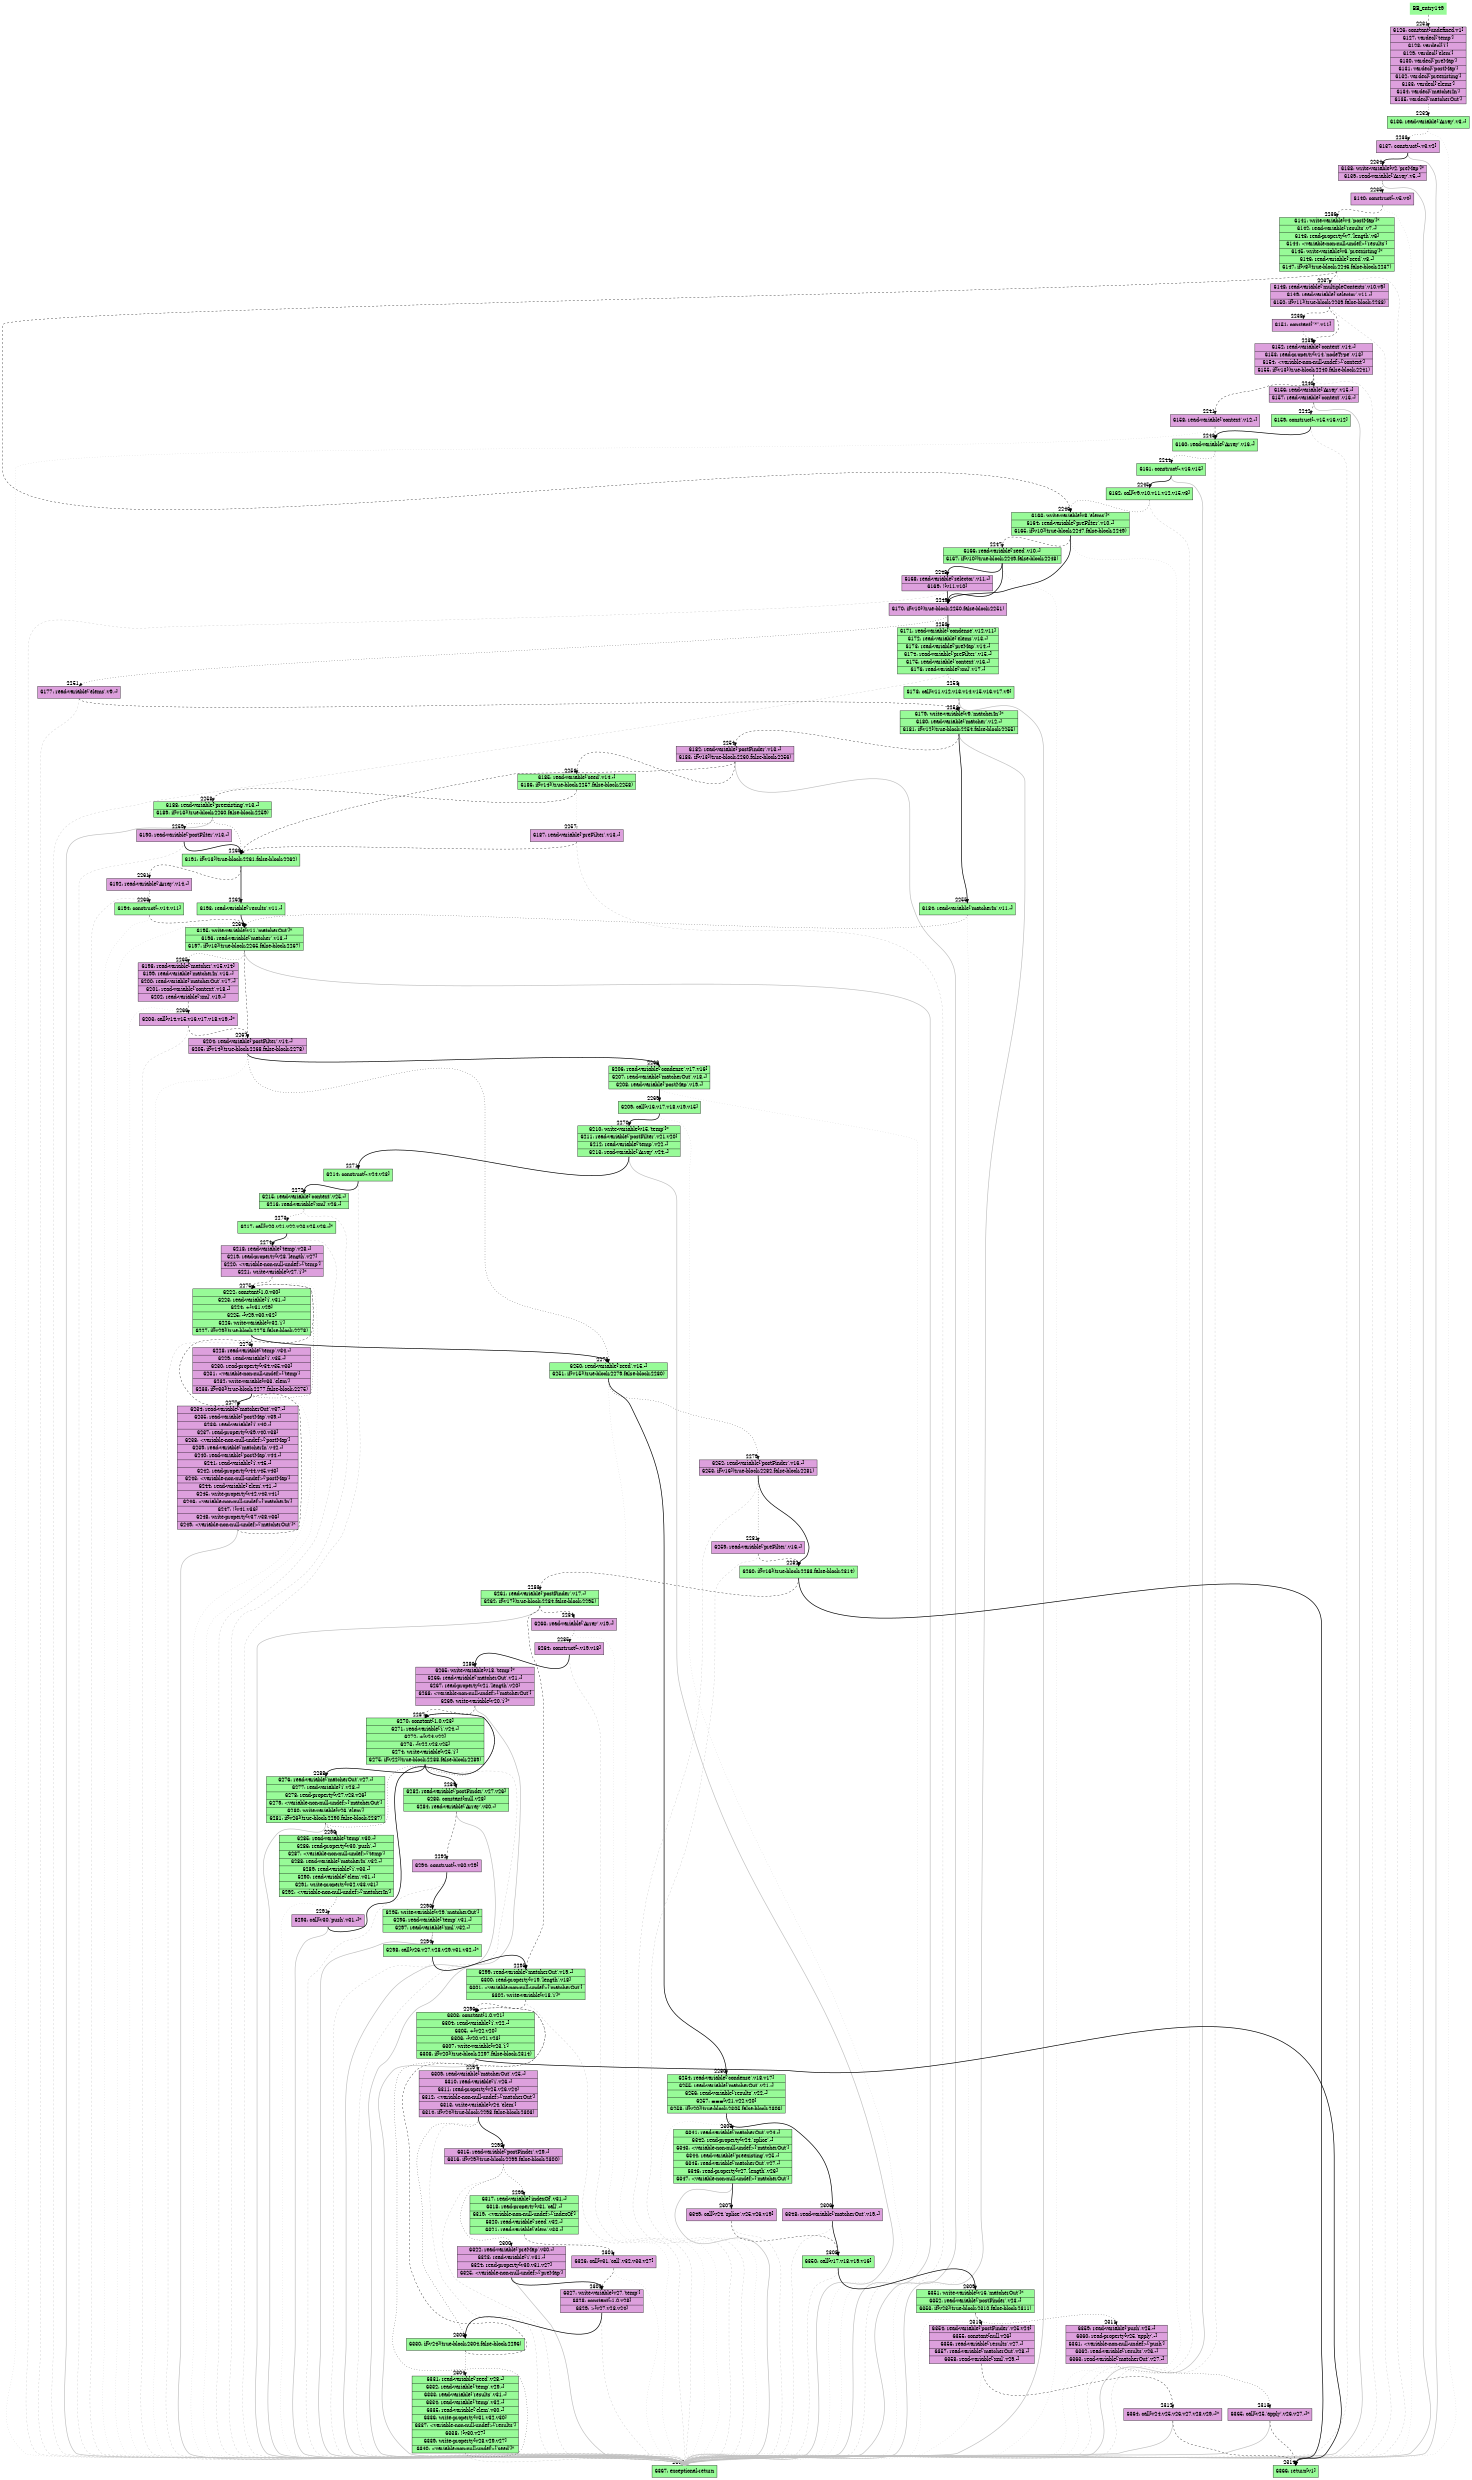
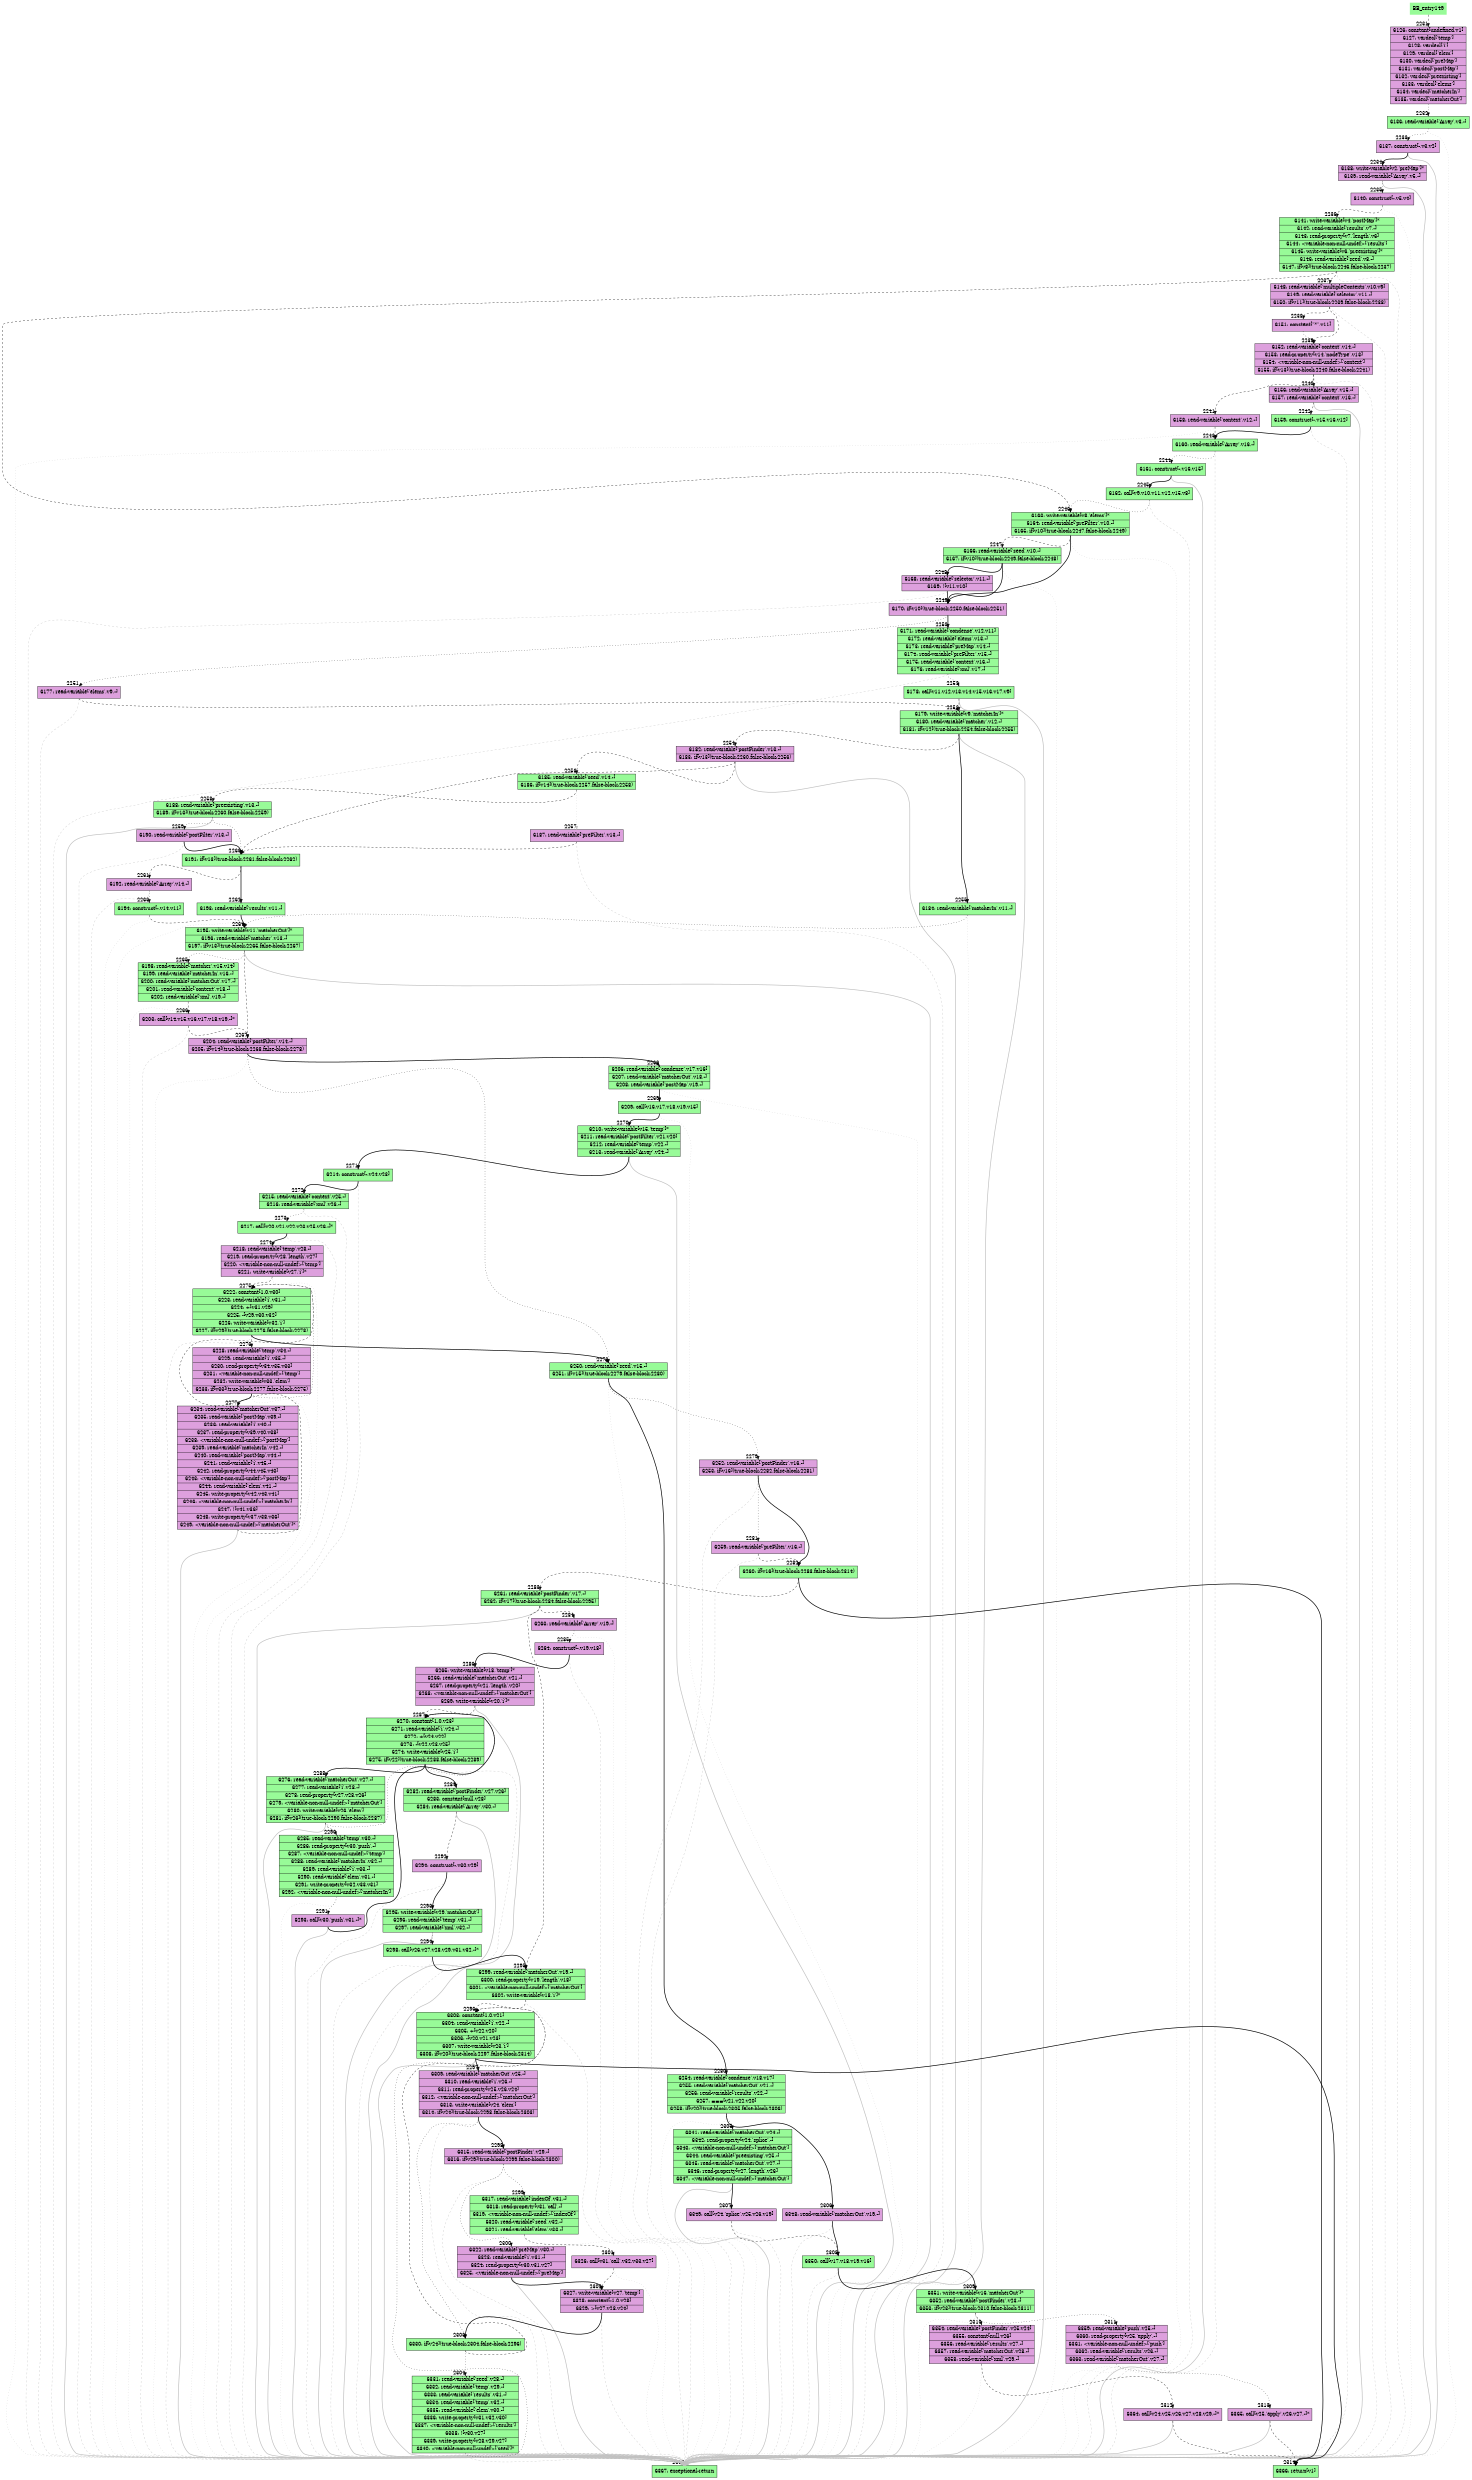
node "6198: read-variable['matcher',v15,v14]": fillcolor plum -> palegreen
edge "6303: constant[1.0,v21]" -> "6309: read-variable['matcherOut',v25,-]": style dotted -> bold
